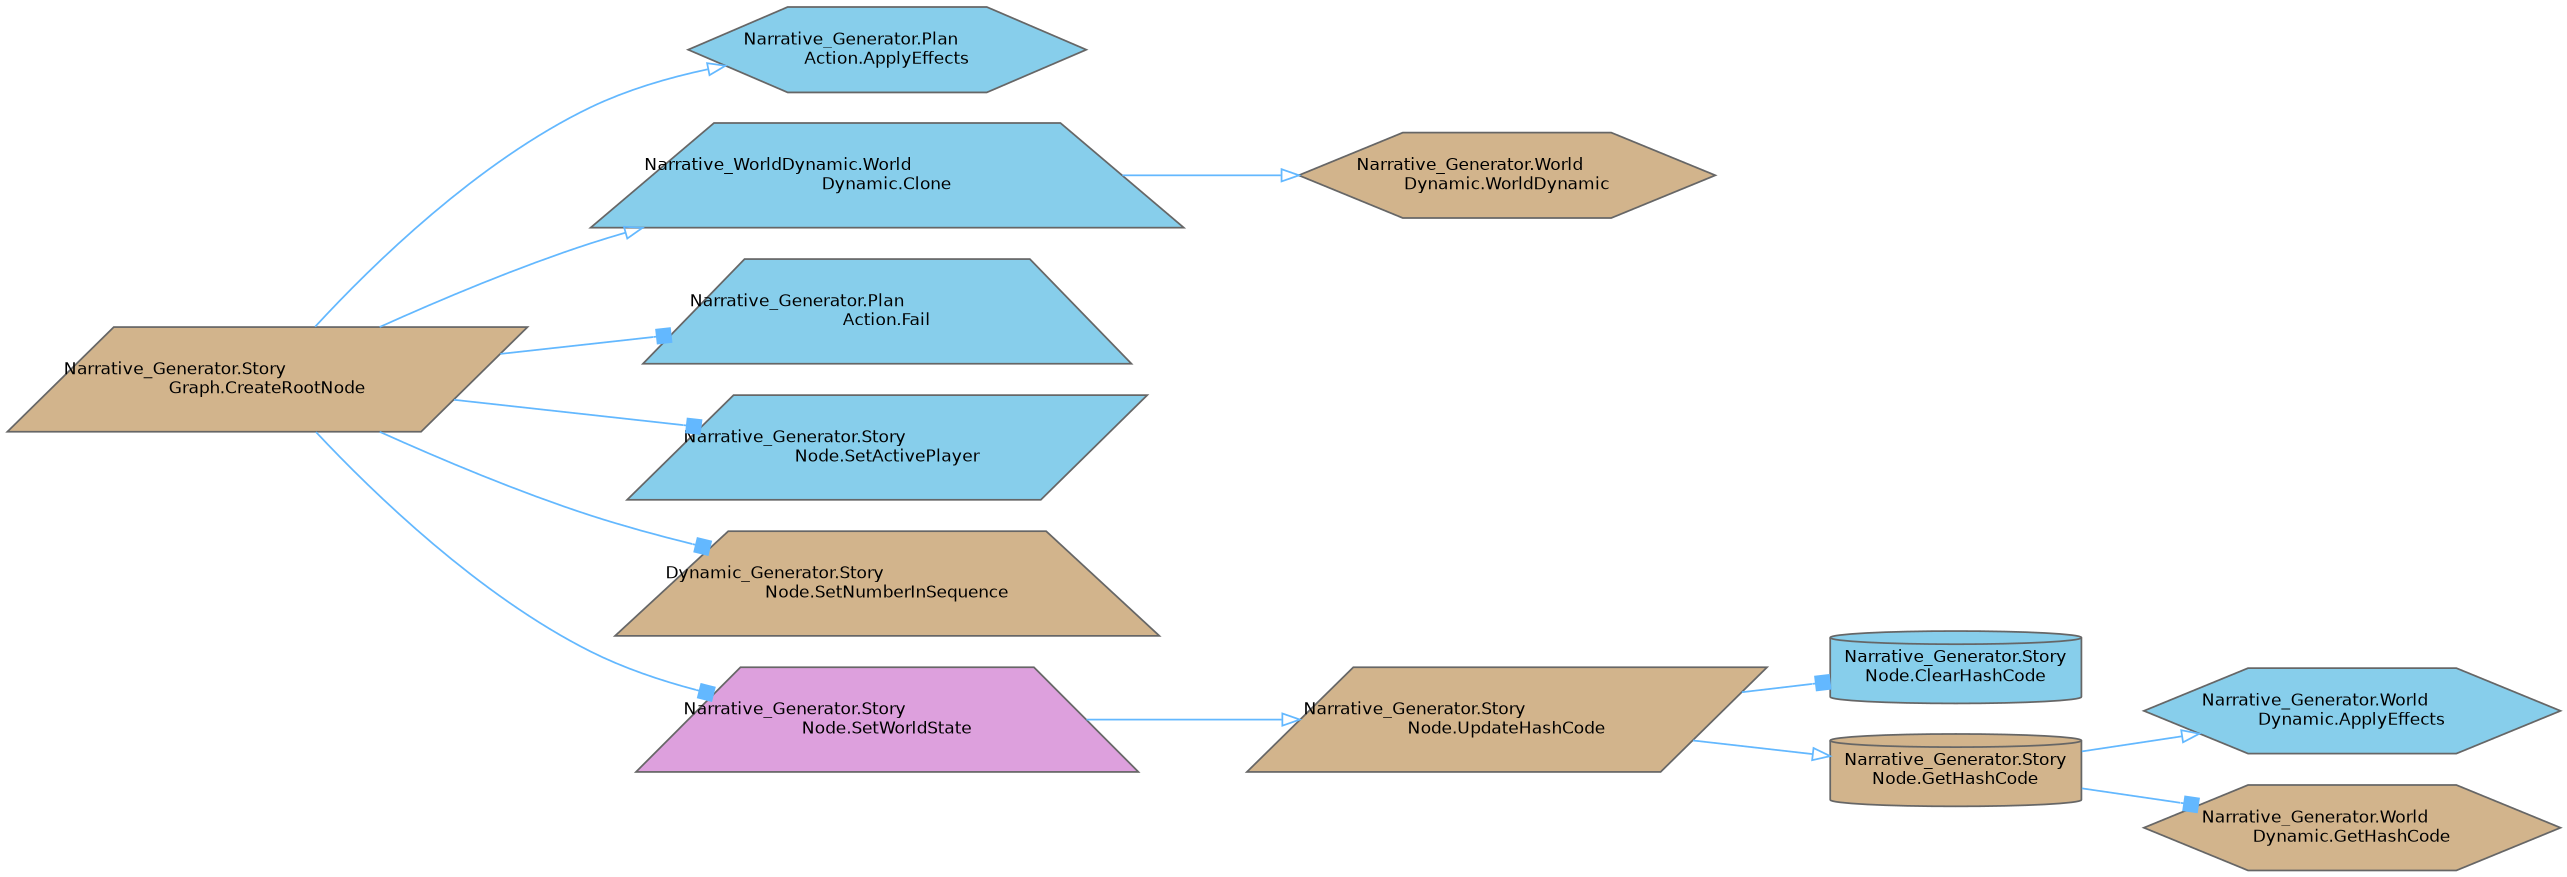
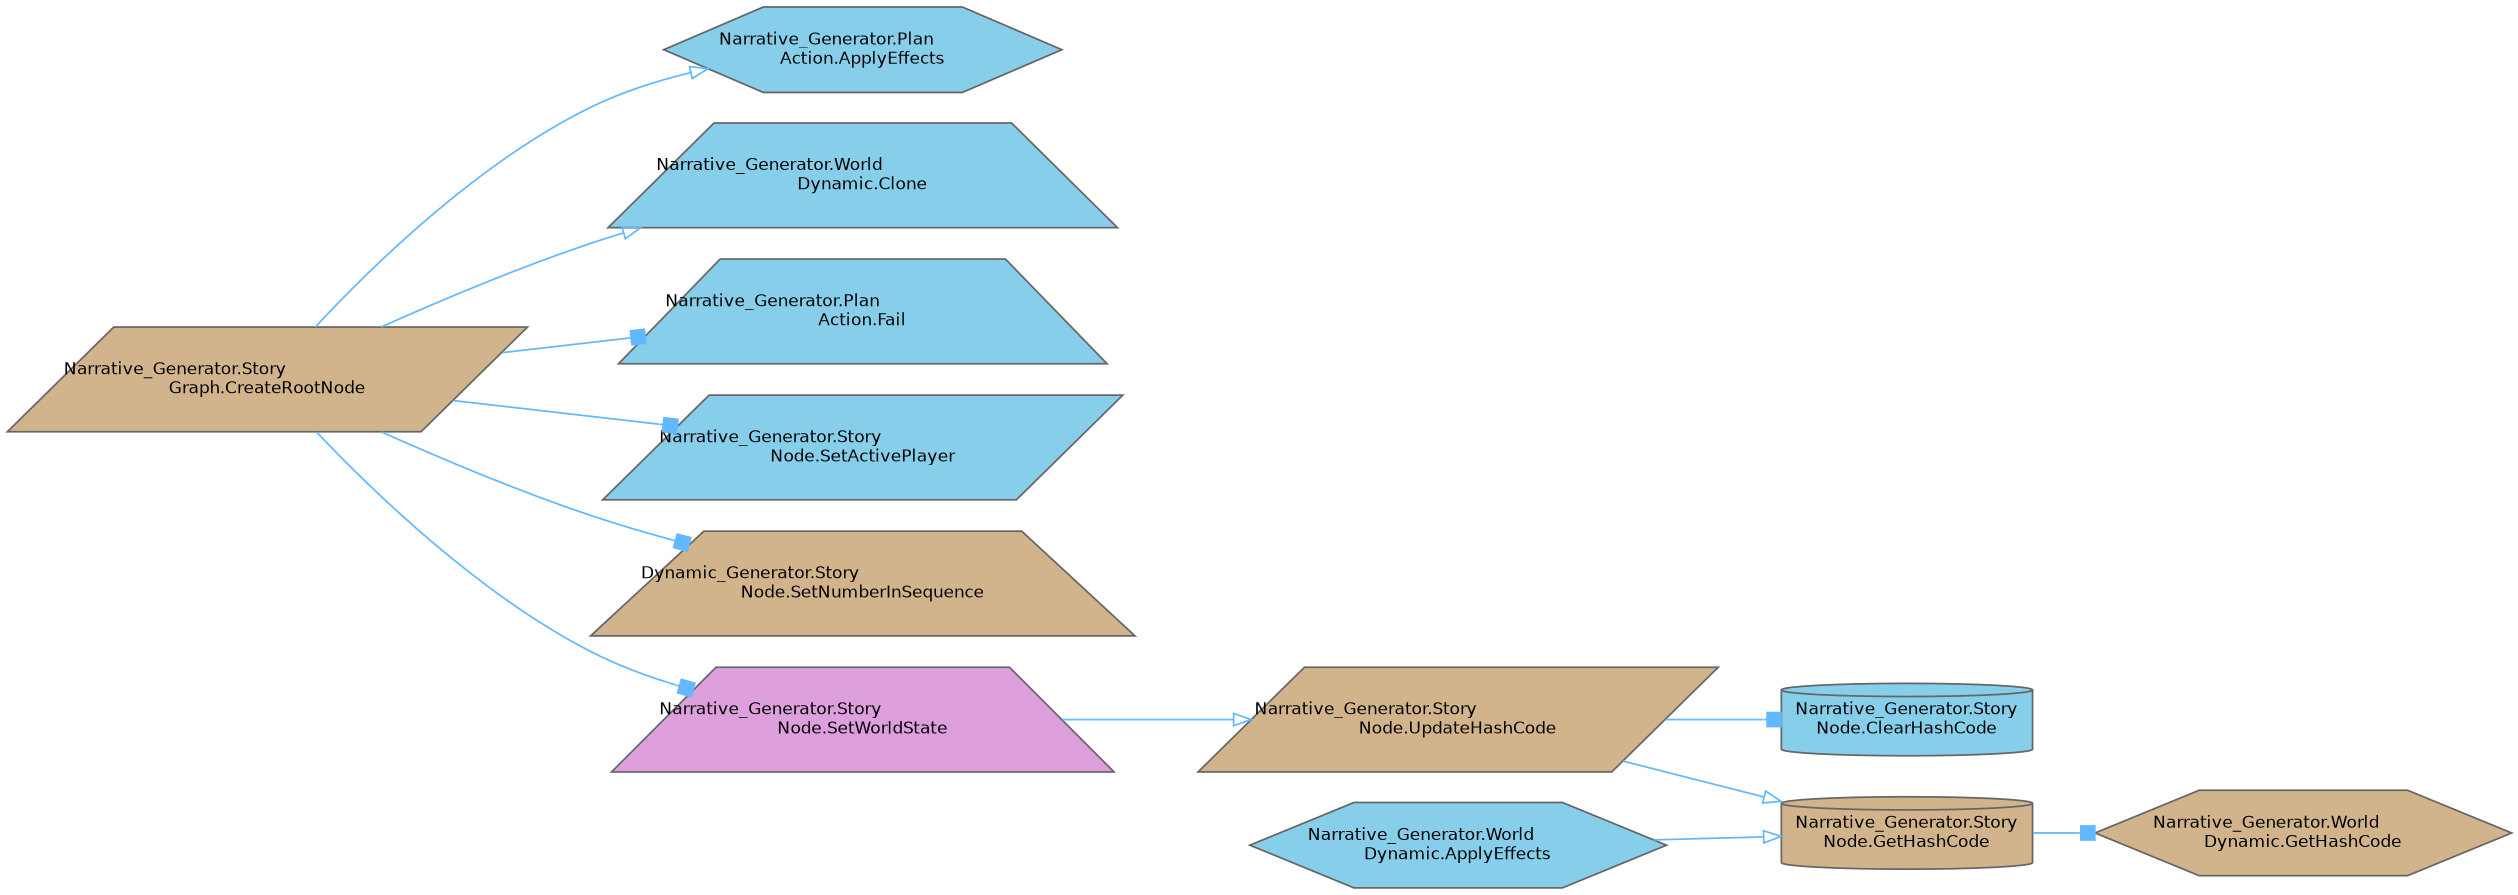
node "Narrative_WorldDynamic.World Dynamic.Clone": label "Narrative_WorldDynamic.World Dynamic.Clone" -> "Narrative_Generator.World Dynamic.Clone"
node "Narrative_Generator.World Dynamic.WorldDynamic": removed
edge "Narrative_Generator.Story Node.GetHashCode" -> "Narrative_Generator.World Dynamic.ApplyEffects": reversed
